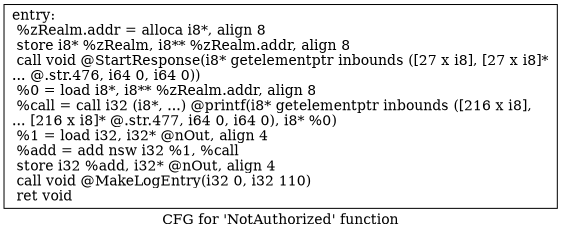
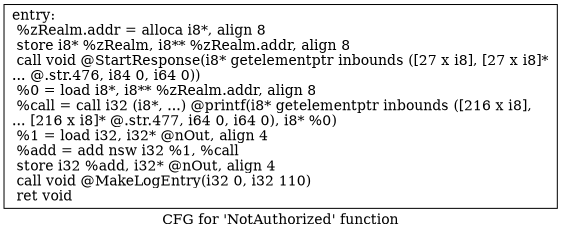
node "entry:": text "... @.str.476, i64 0, i64 0))" -> "... @.str.476, i84 0, i64 0))"
